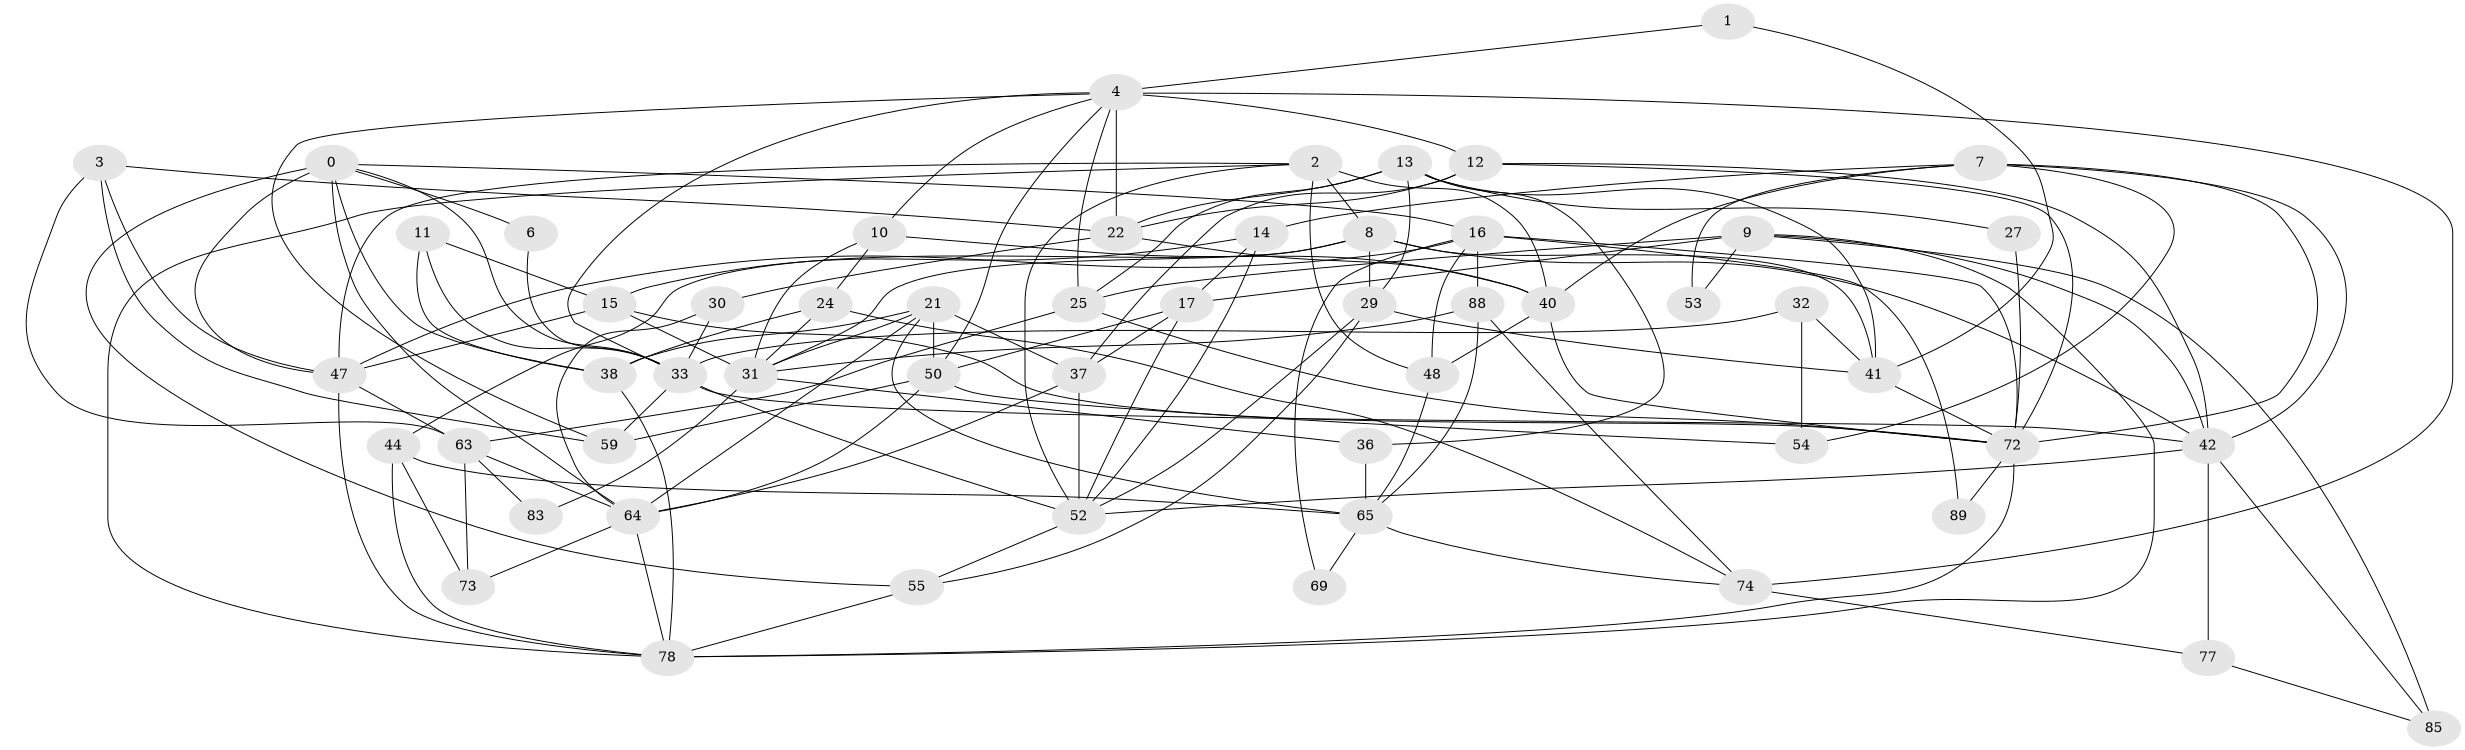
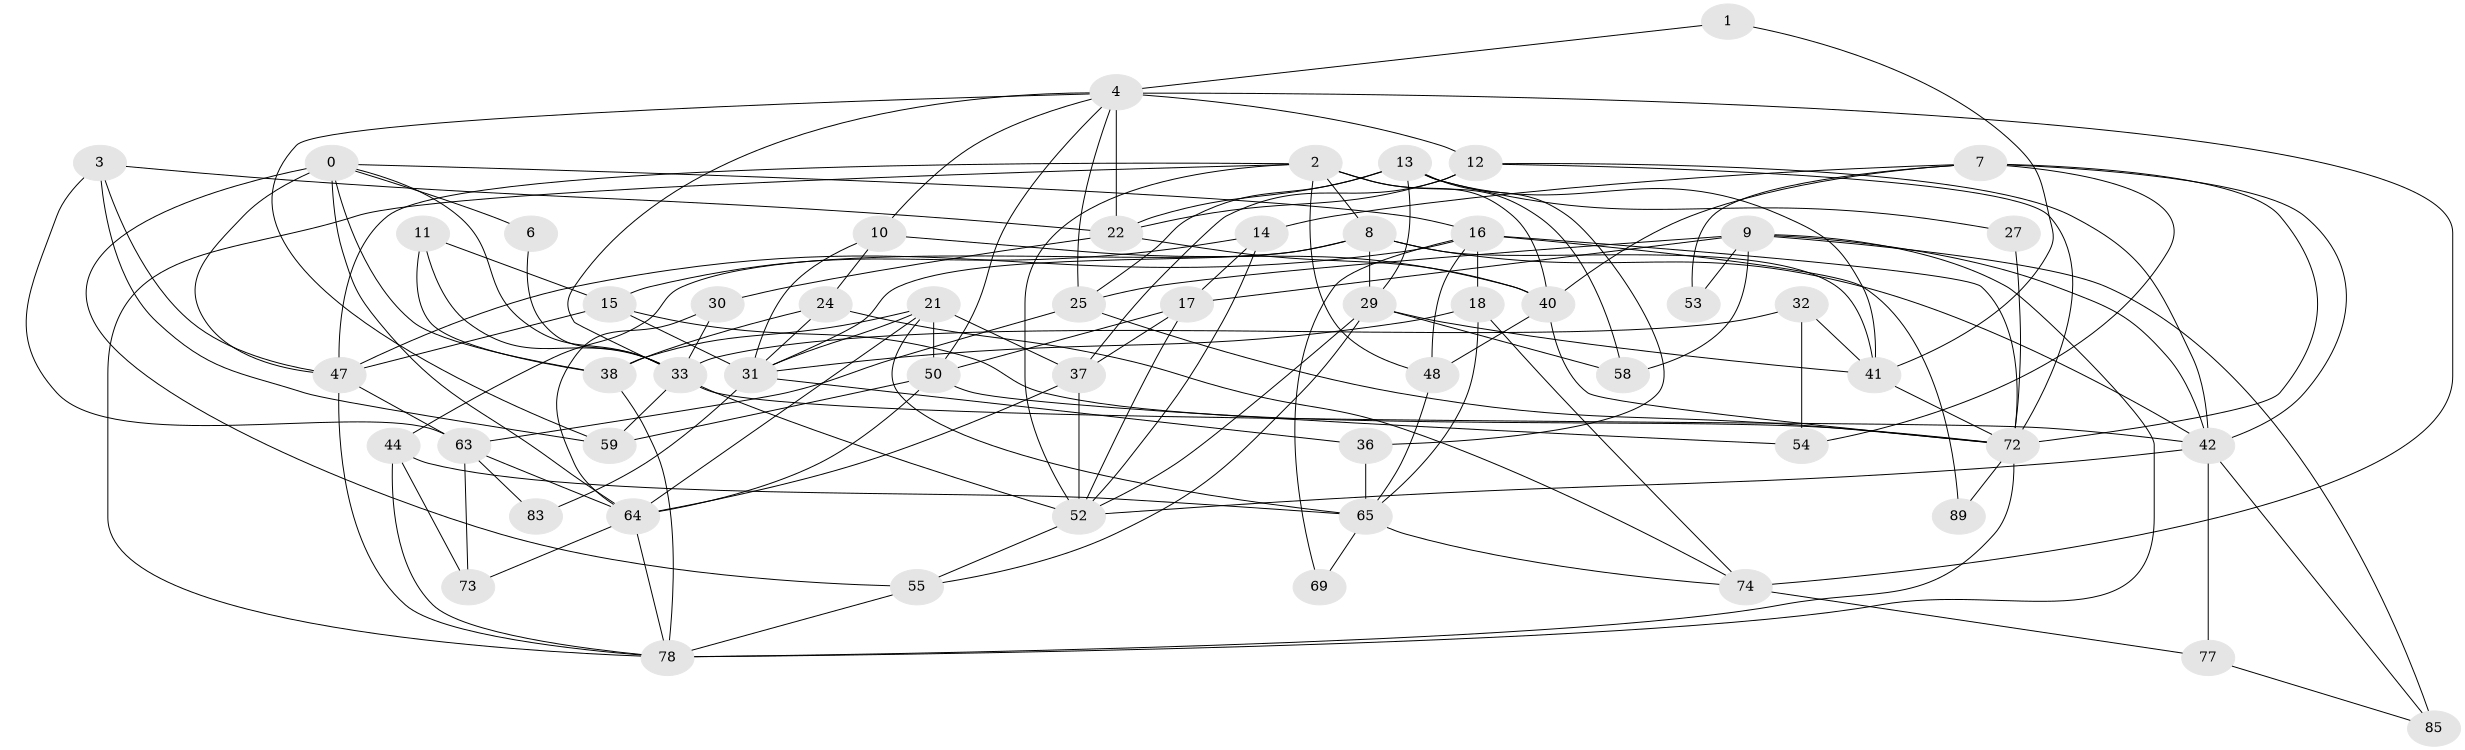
node "88": label "88" -> "18"
node "58": added
